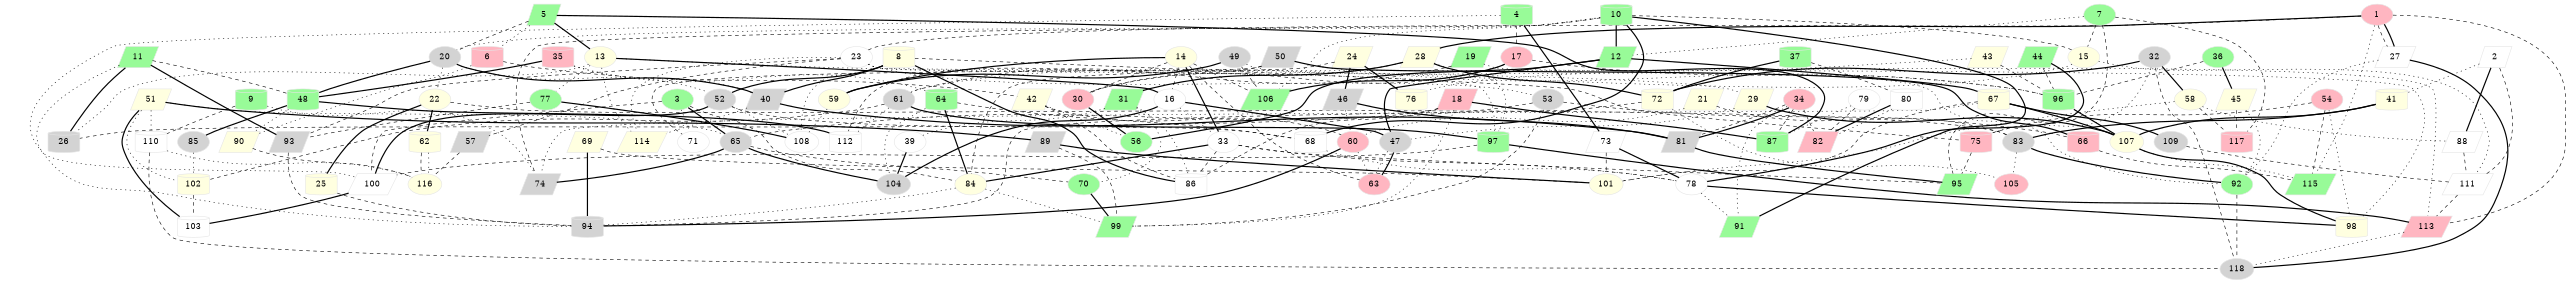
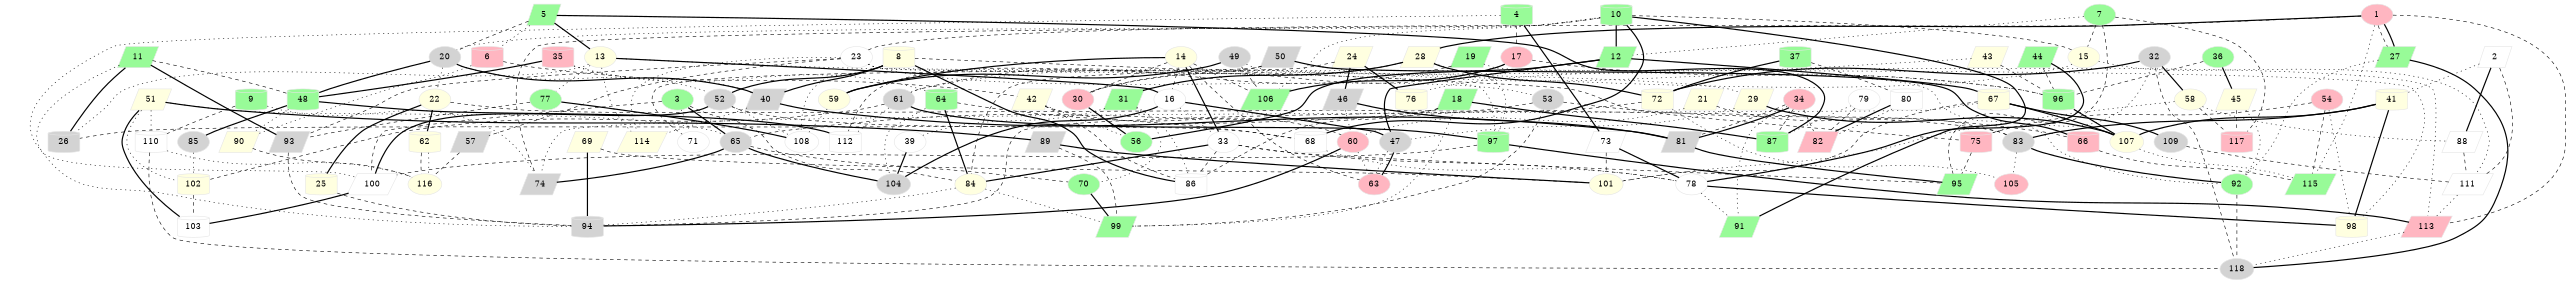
node "27": fillcolor white -> palegreen
node "18": fillcolor lightpink -> palegreen
edge "107" -- "98": now "41" -- "98"
edge "111" -- "113": style dashed -> dotted
